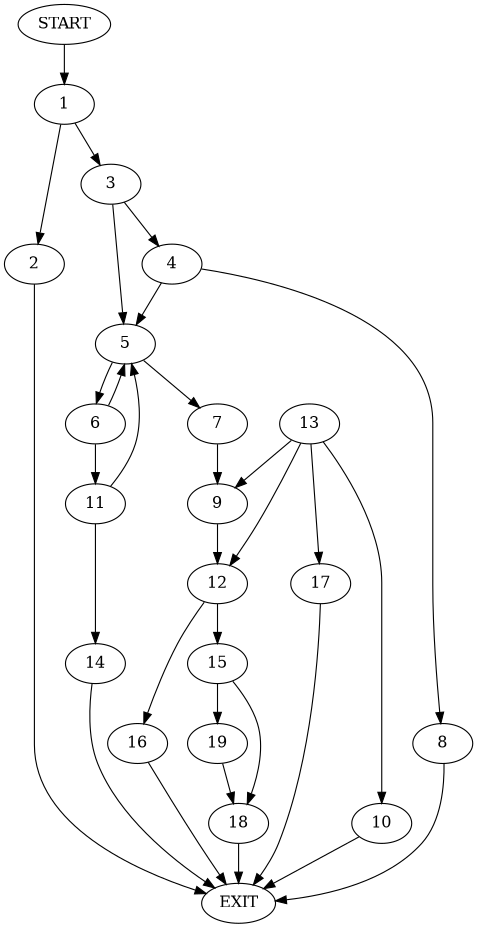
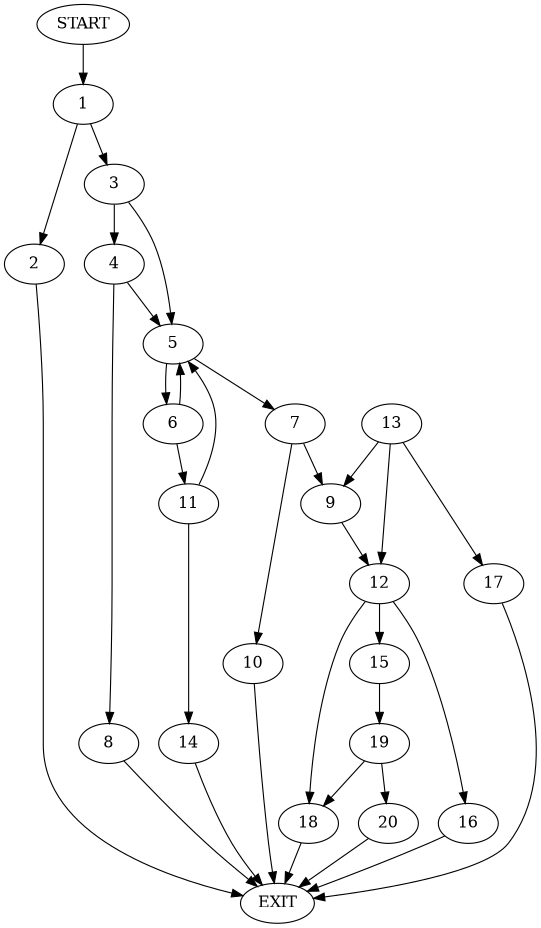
edge "13" -> "10": now "7" -> "10"
edge "15" -> "18": now "12" -> "18"
node "20": added
